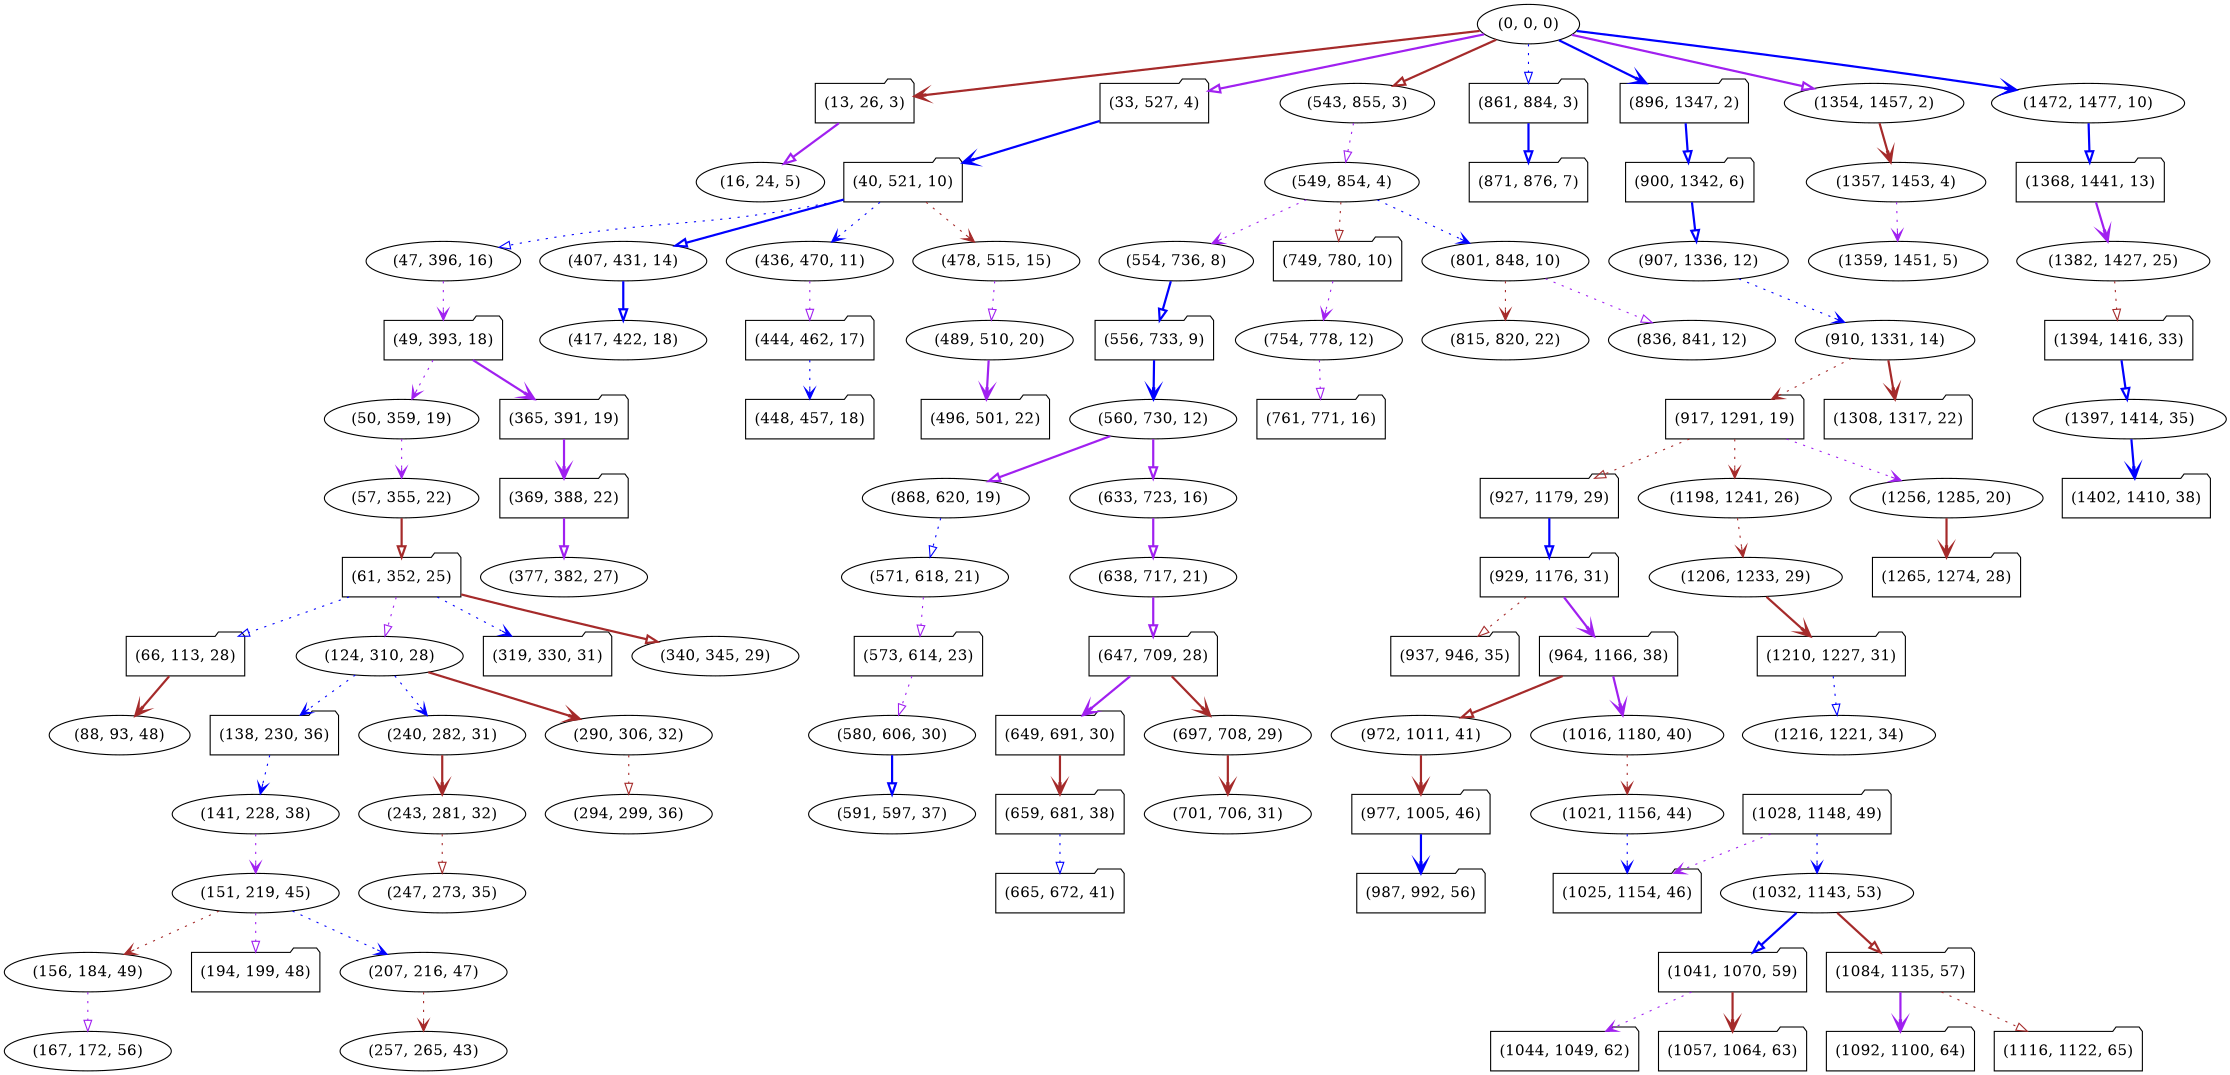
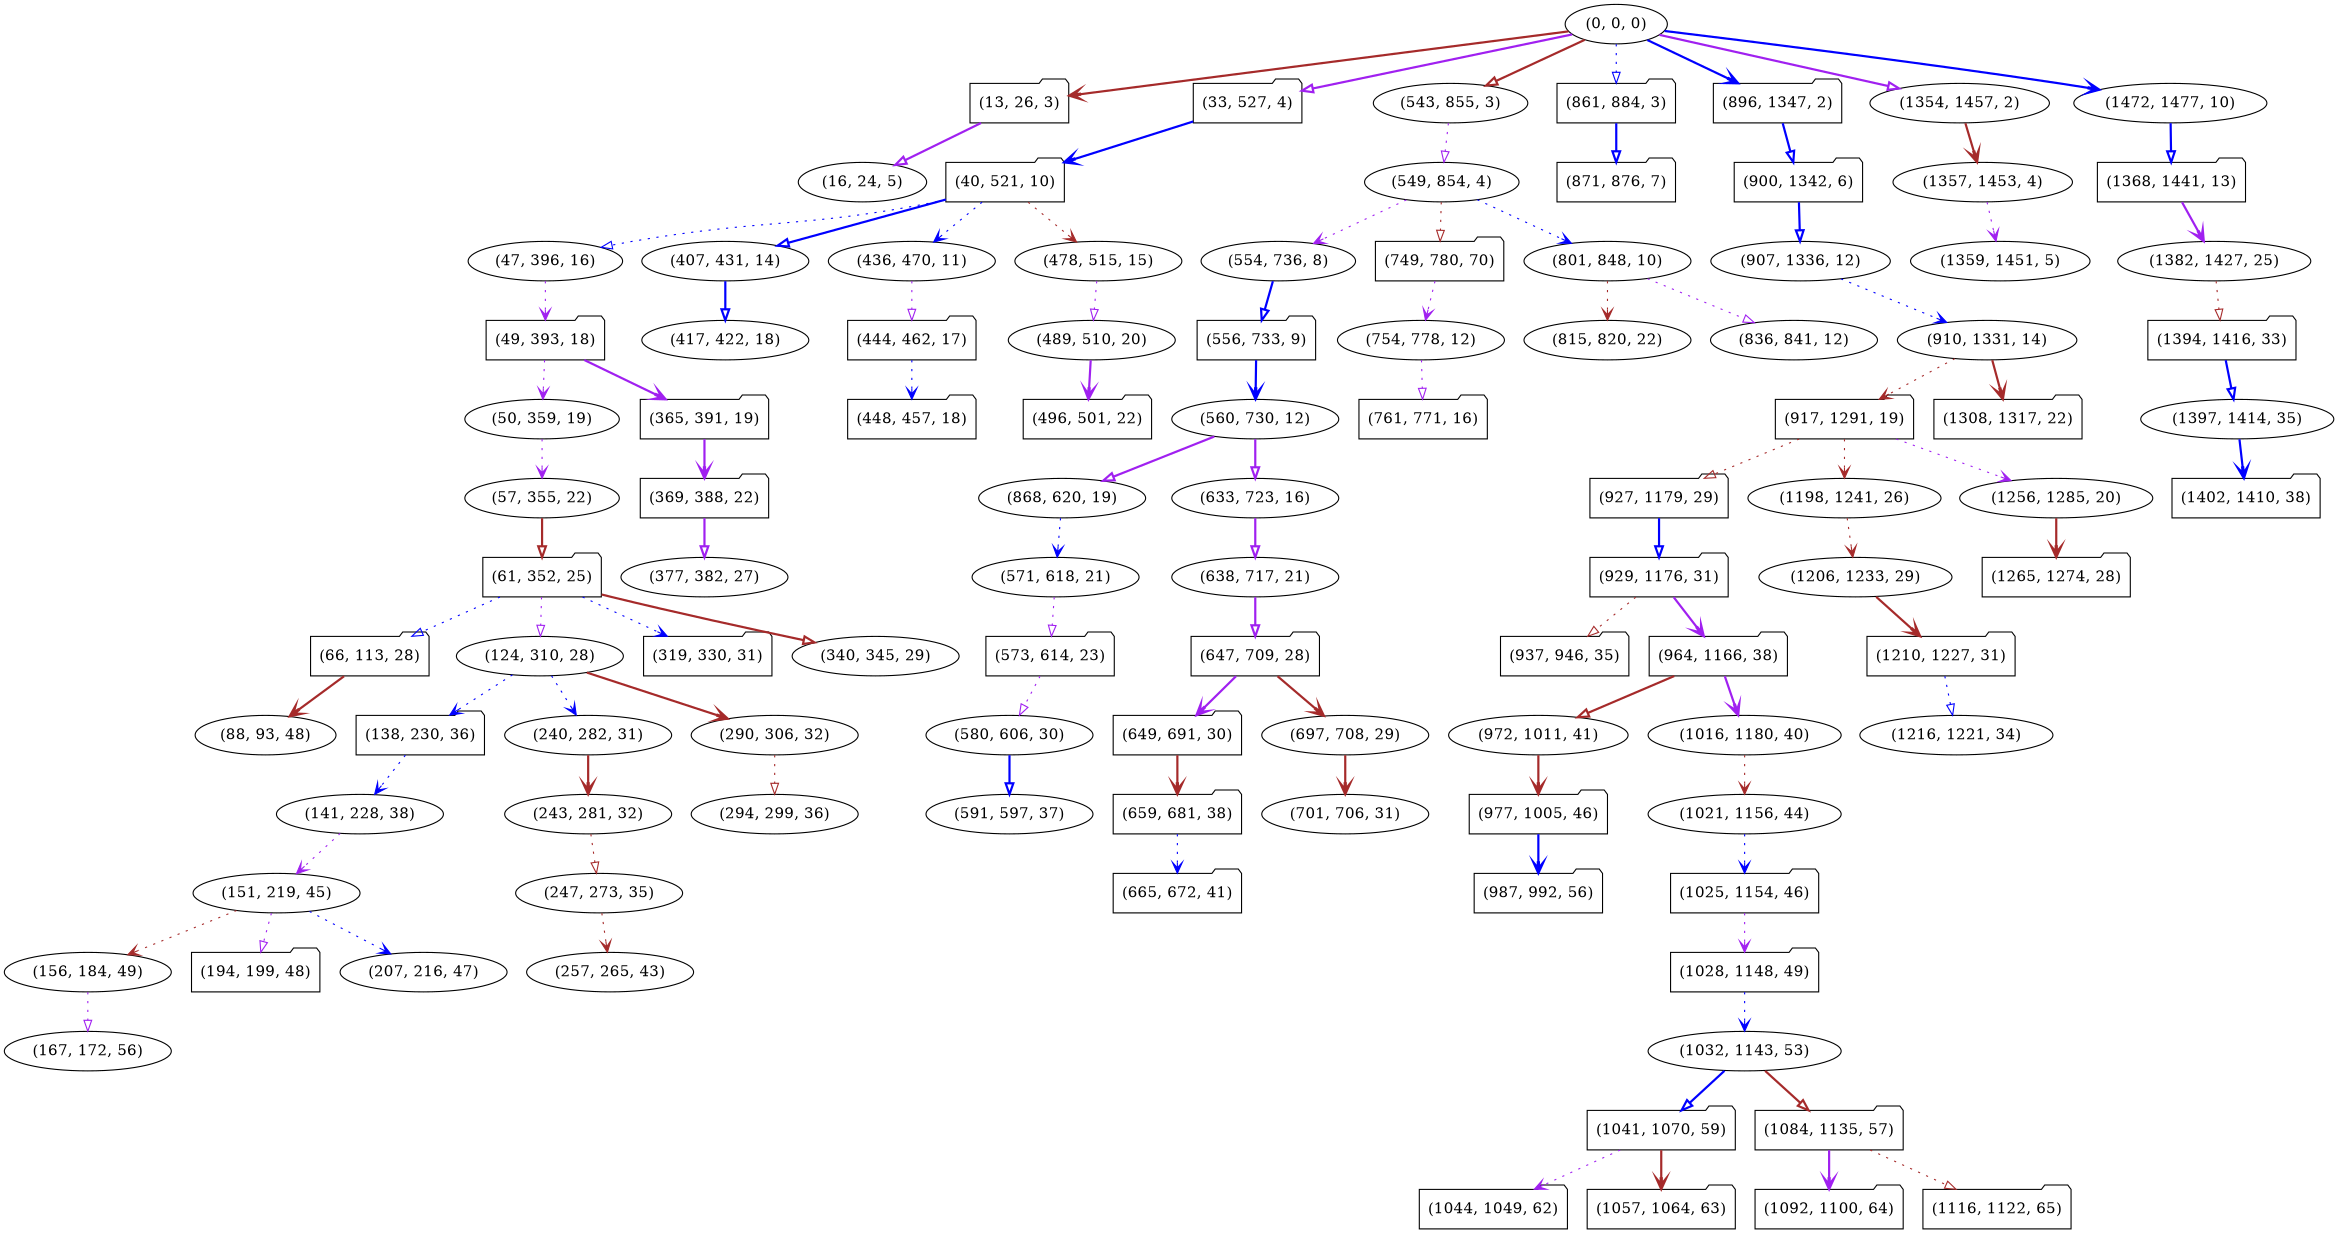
node "(749, 780, 10)": label "(749, 780, 10)" -> "(749, 780, 70)"
edge "(868, 620, 19)" -> "(571, 618, 21)": arrowhead onormal -> vee
edge "(659, 681, 38)" -> "(665, 672, 41)": arrowhead onormal -> vee
edge "(1028, 1148, 49)" -> "(1025, 1154, 46)": reversed
edge "(207, 216, 47)" -> "(257, 265, 43)": now "(247, 273, 35)" -> "(257, 265, 43)"
